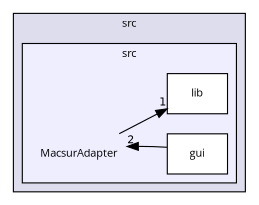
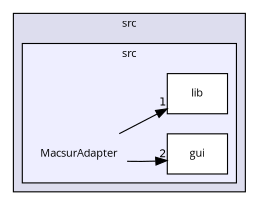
edge "gui" -> "MacsurAdapter": reversed
